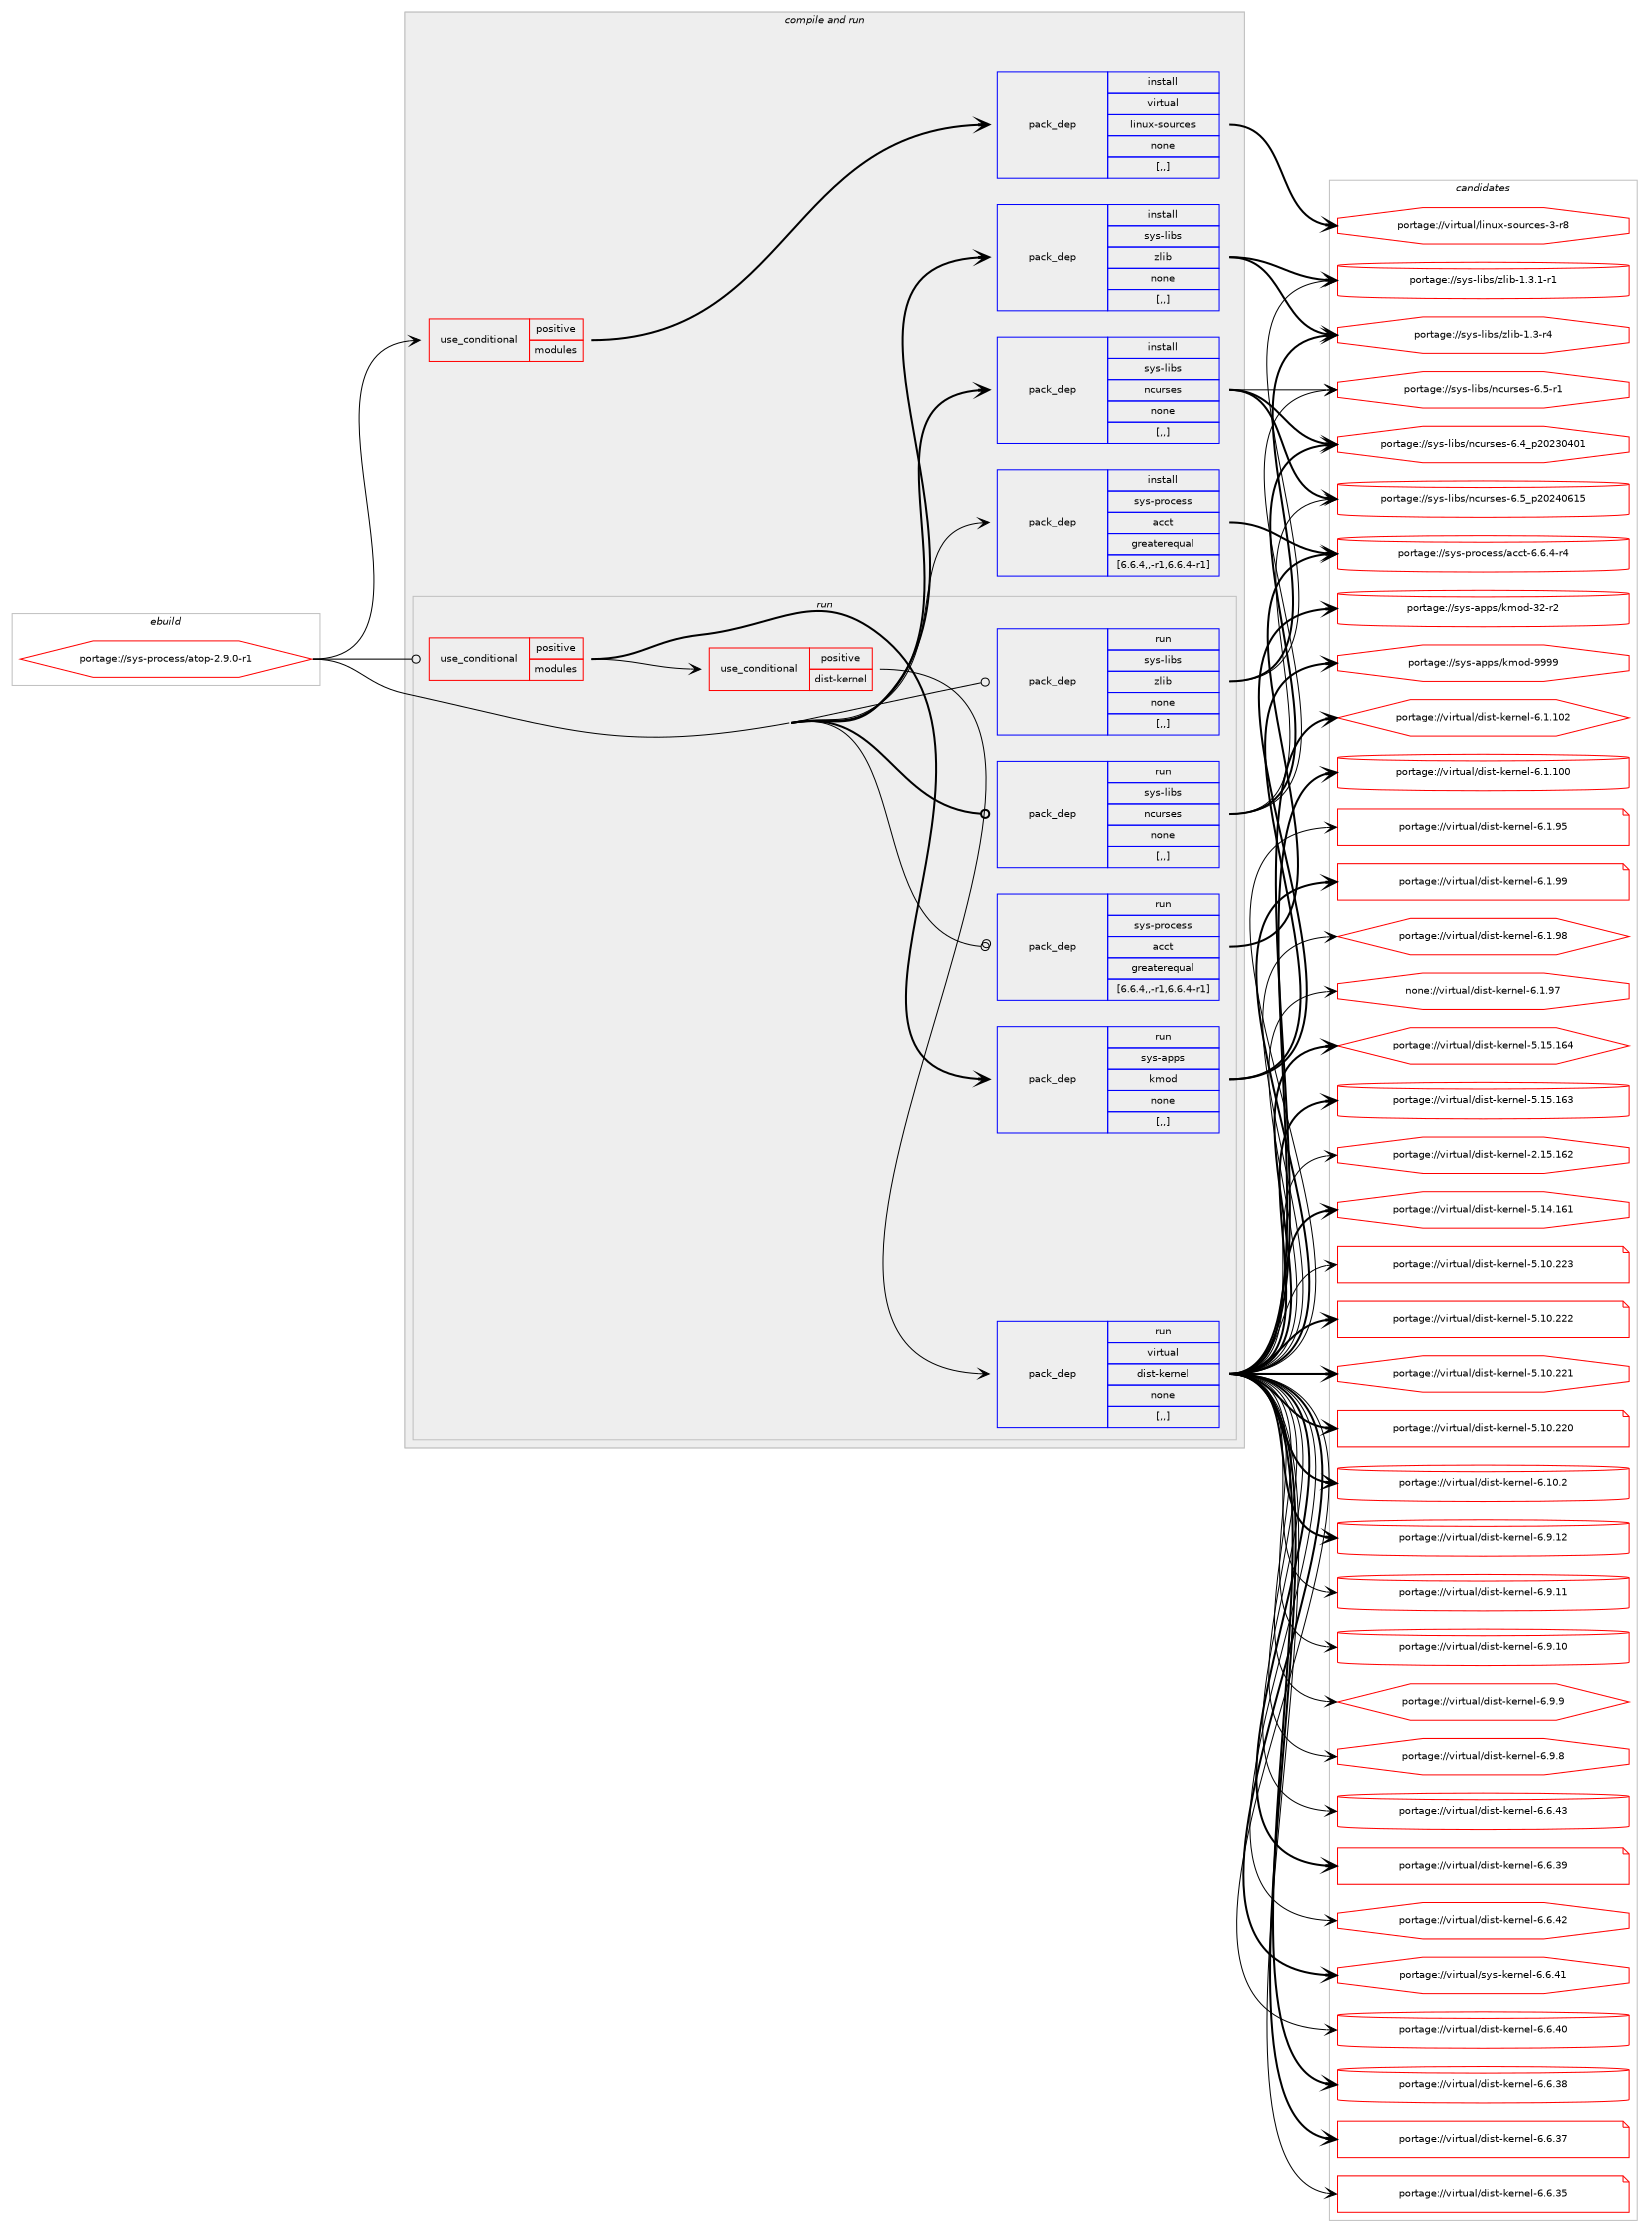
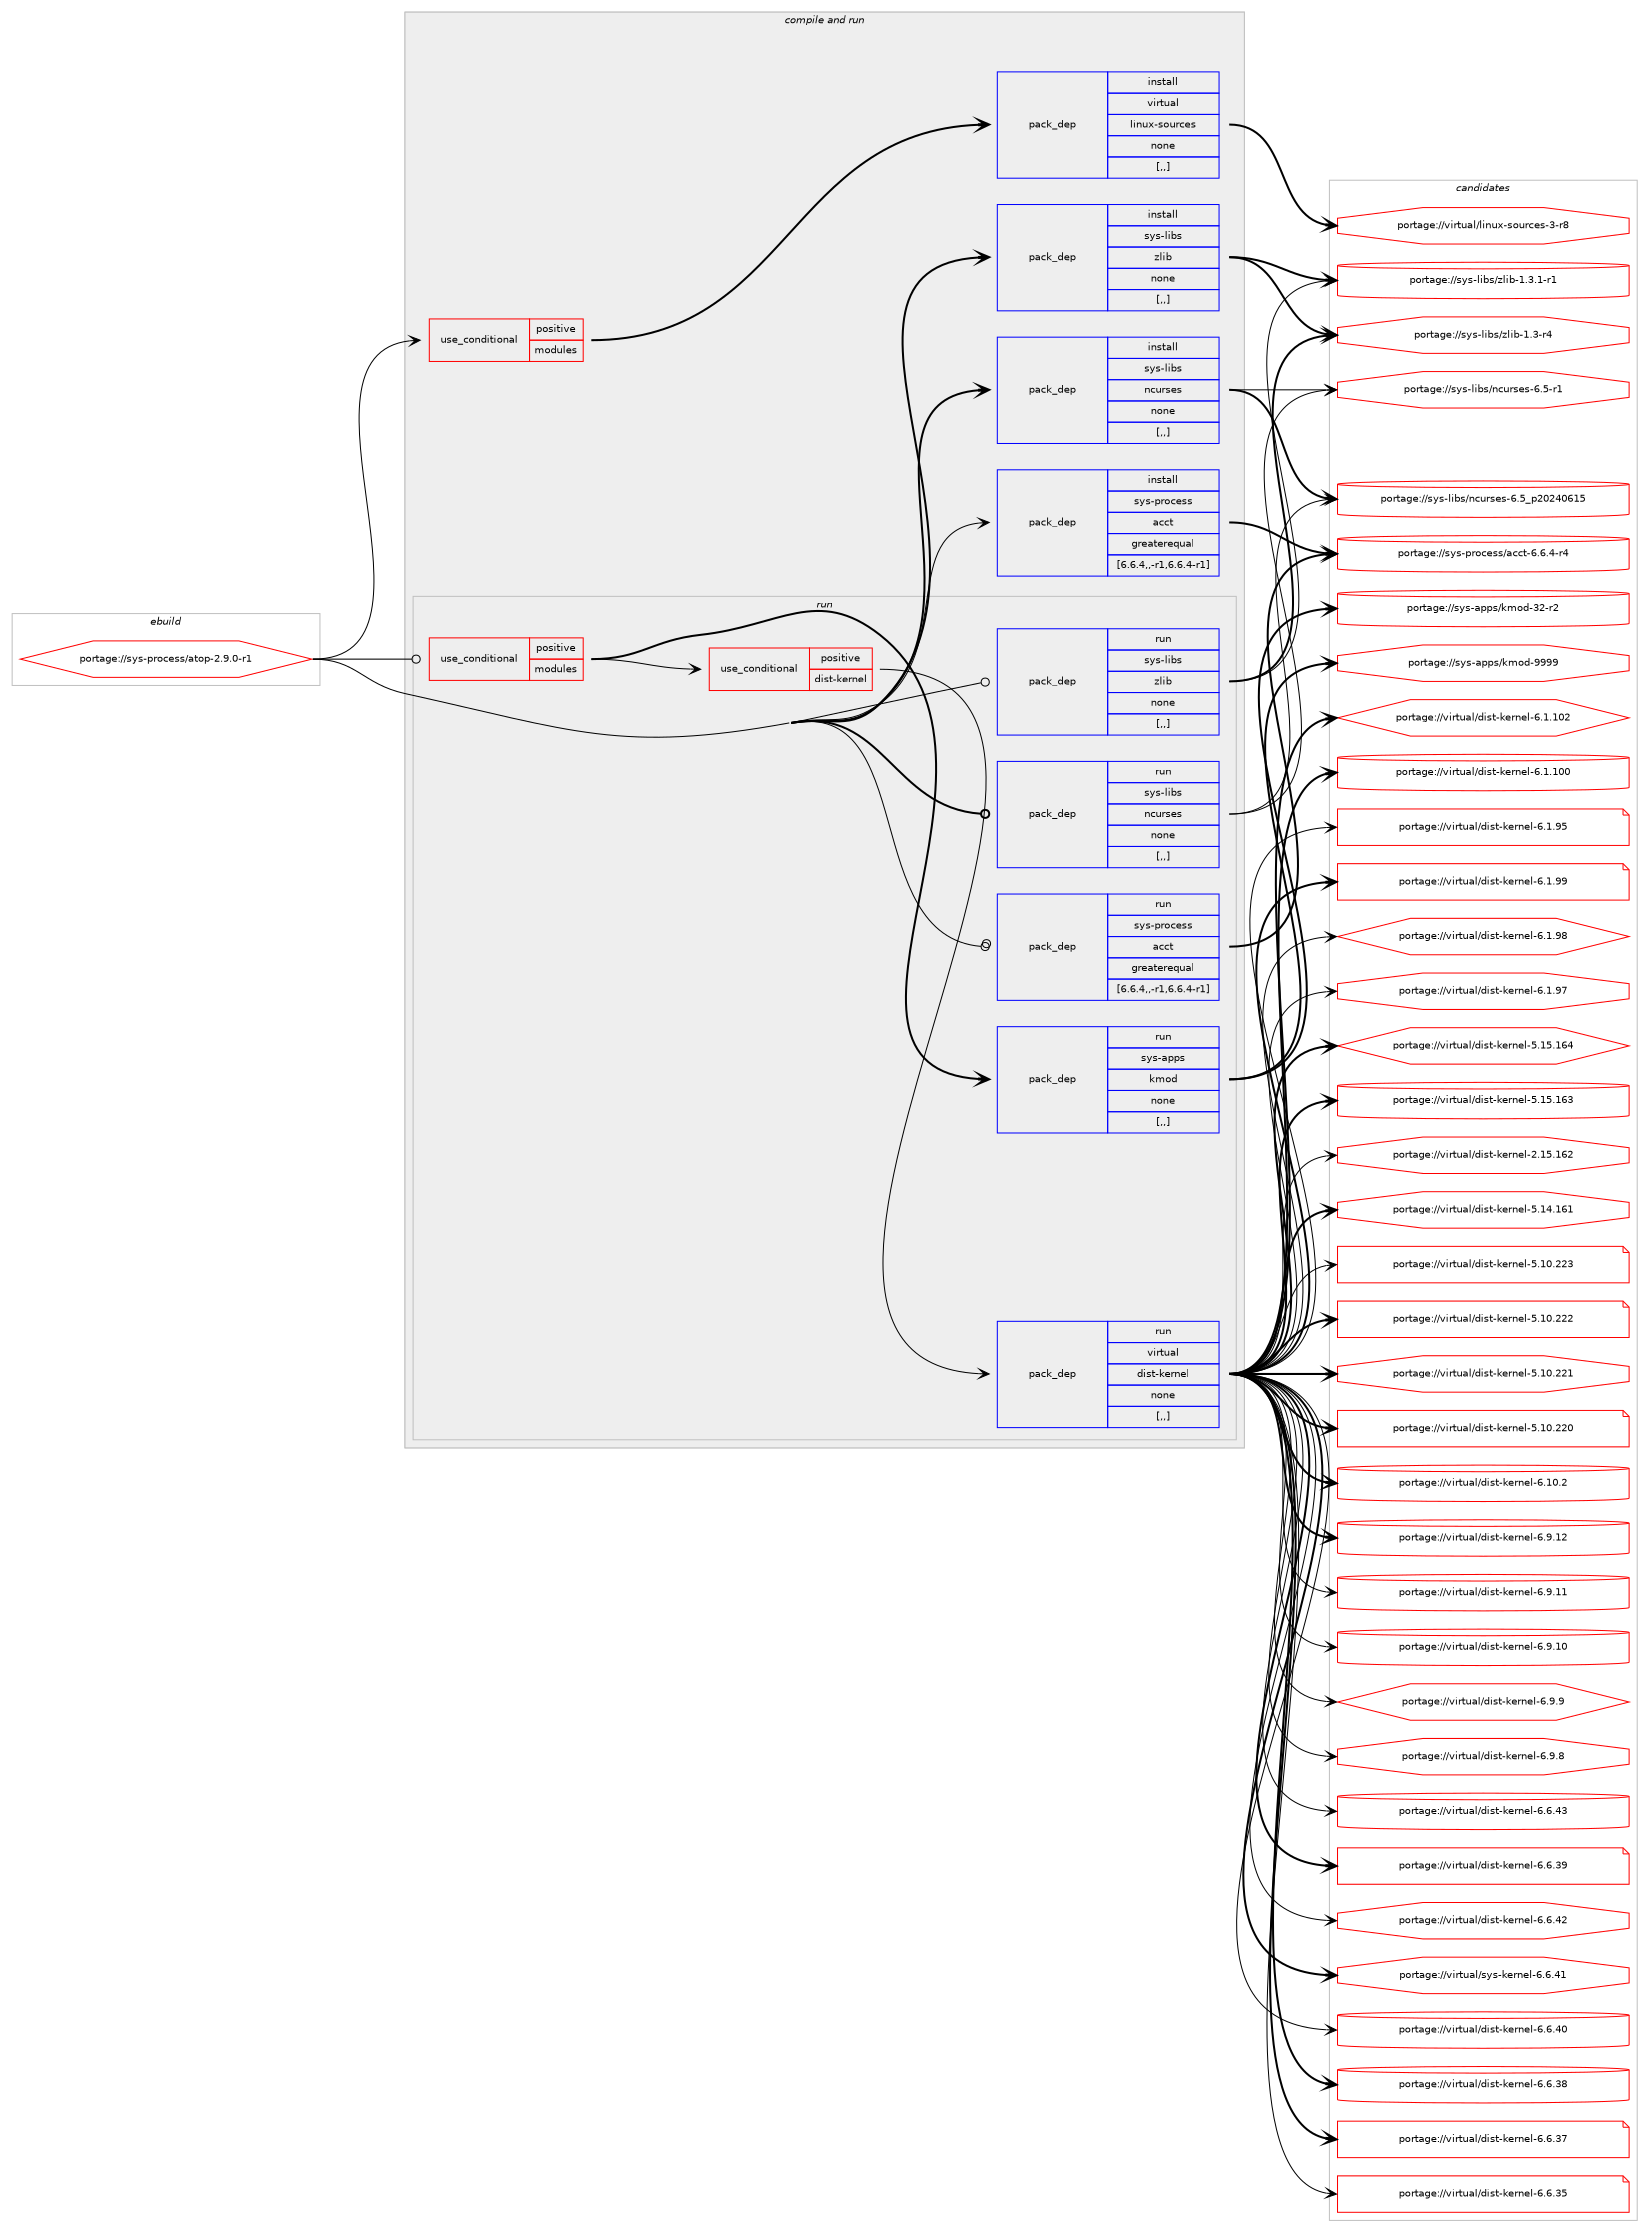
node "portage://sys-libs/ncurses-6.4_p20230401": removed
node "none://virtual/dist-kernel-6.1.97": label "none://virtual/dist-kernel-6.1.97" -> "portage://virtual/dist-kernel-6.1.97"
